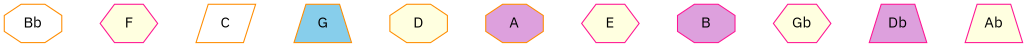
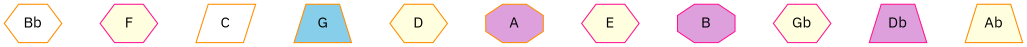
node "Bb": shape octagon -> hexagon
node "D": shape octagon -> hexagon
node "Ab": color deeppink -> darkorange
